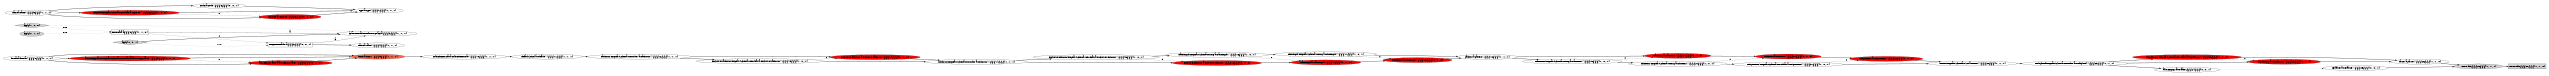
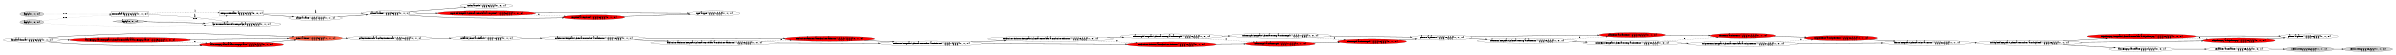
edge "codes(a.code())@@@6@@@['0', '0', '1']" -> "type(a.type())@@@7@@@['1', '1', '1']": removed
edge "name(a.value())@@@4@@@['1', '1', '1']" -> "name(a.name())@@@5@@@['1', '1', '1']": added
node "apply['1', '0', '0']": shape diamond -> ellipse
edge "ResponseHeader a@@@2@@@['0', '0', '1']" -> "api = AnnotationUtils.merge(api,a)@@@3@@@['1', '1', '1']": now "ResponseHeader a@@@2@@@['0', '0', '1']" -> "name(a.name())@@@5@@@['1', '1', '1']"
edge "parser(a.parser())@@@26@@@['1', '1', '0']" -> "return this@@@26@@@['1', '1', '1']": removed
node "return this@@@28@@@['1', '1', '0']": shape box -> ellipse
edge "allowEmptyValue(false)@@@24@@@['0', '0', '1']" -> "serializer(a.serializer())@@@25@@@['0', '0', '1']": style dotted -> bold
